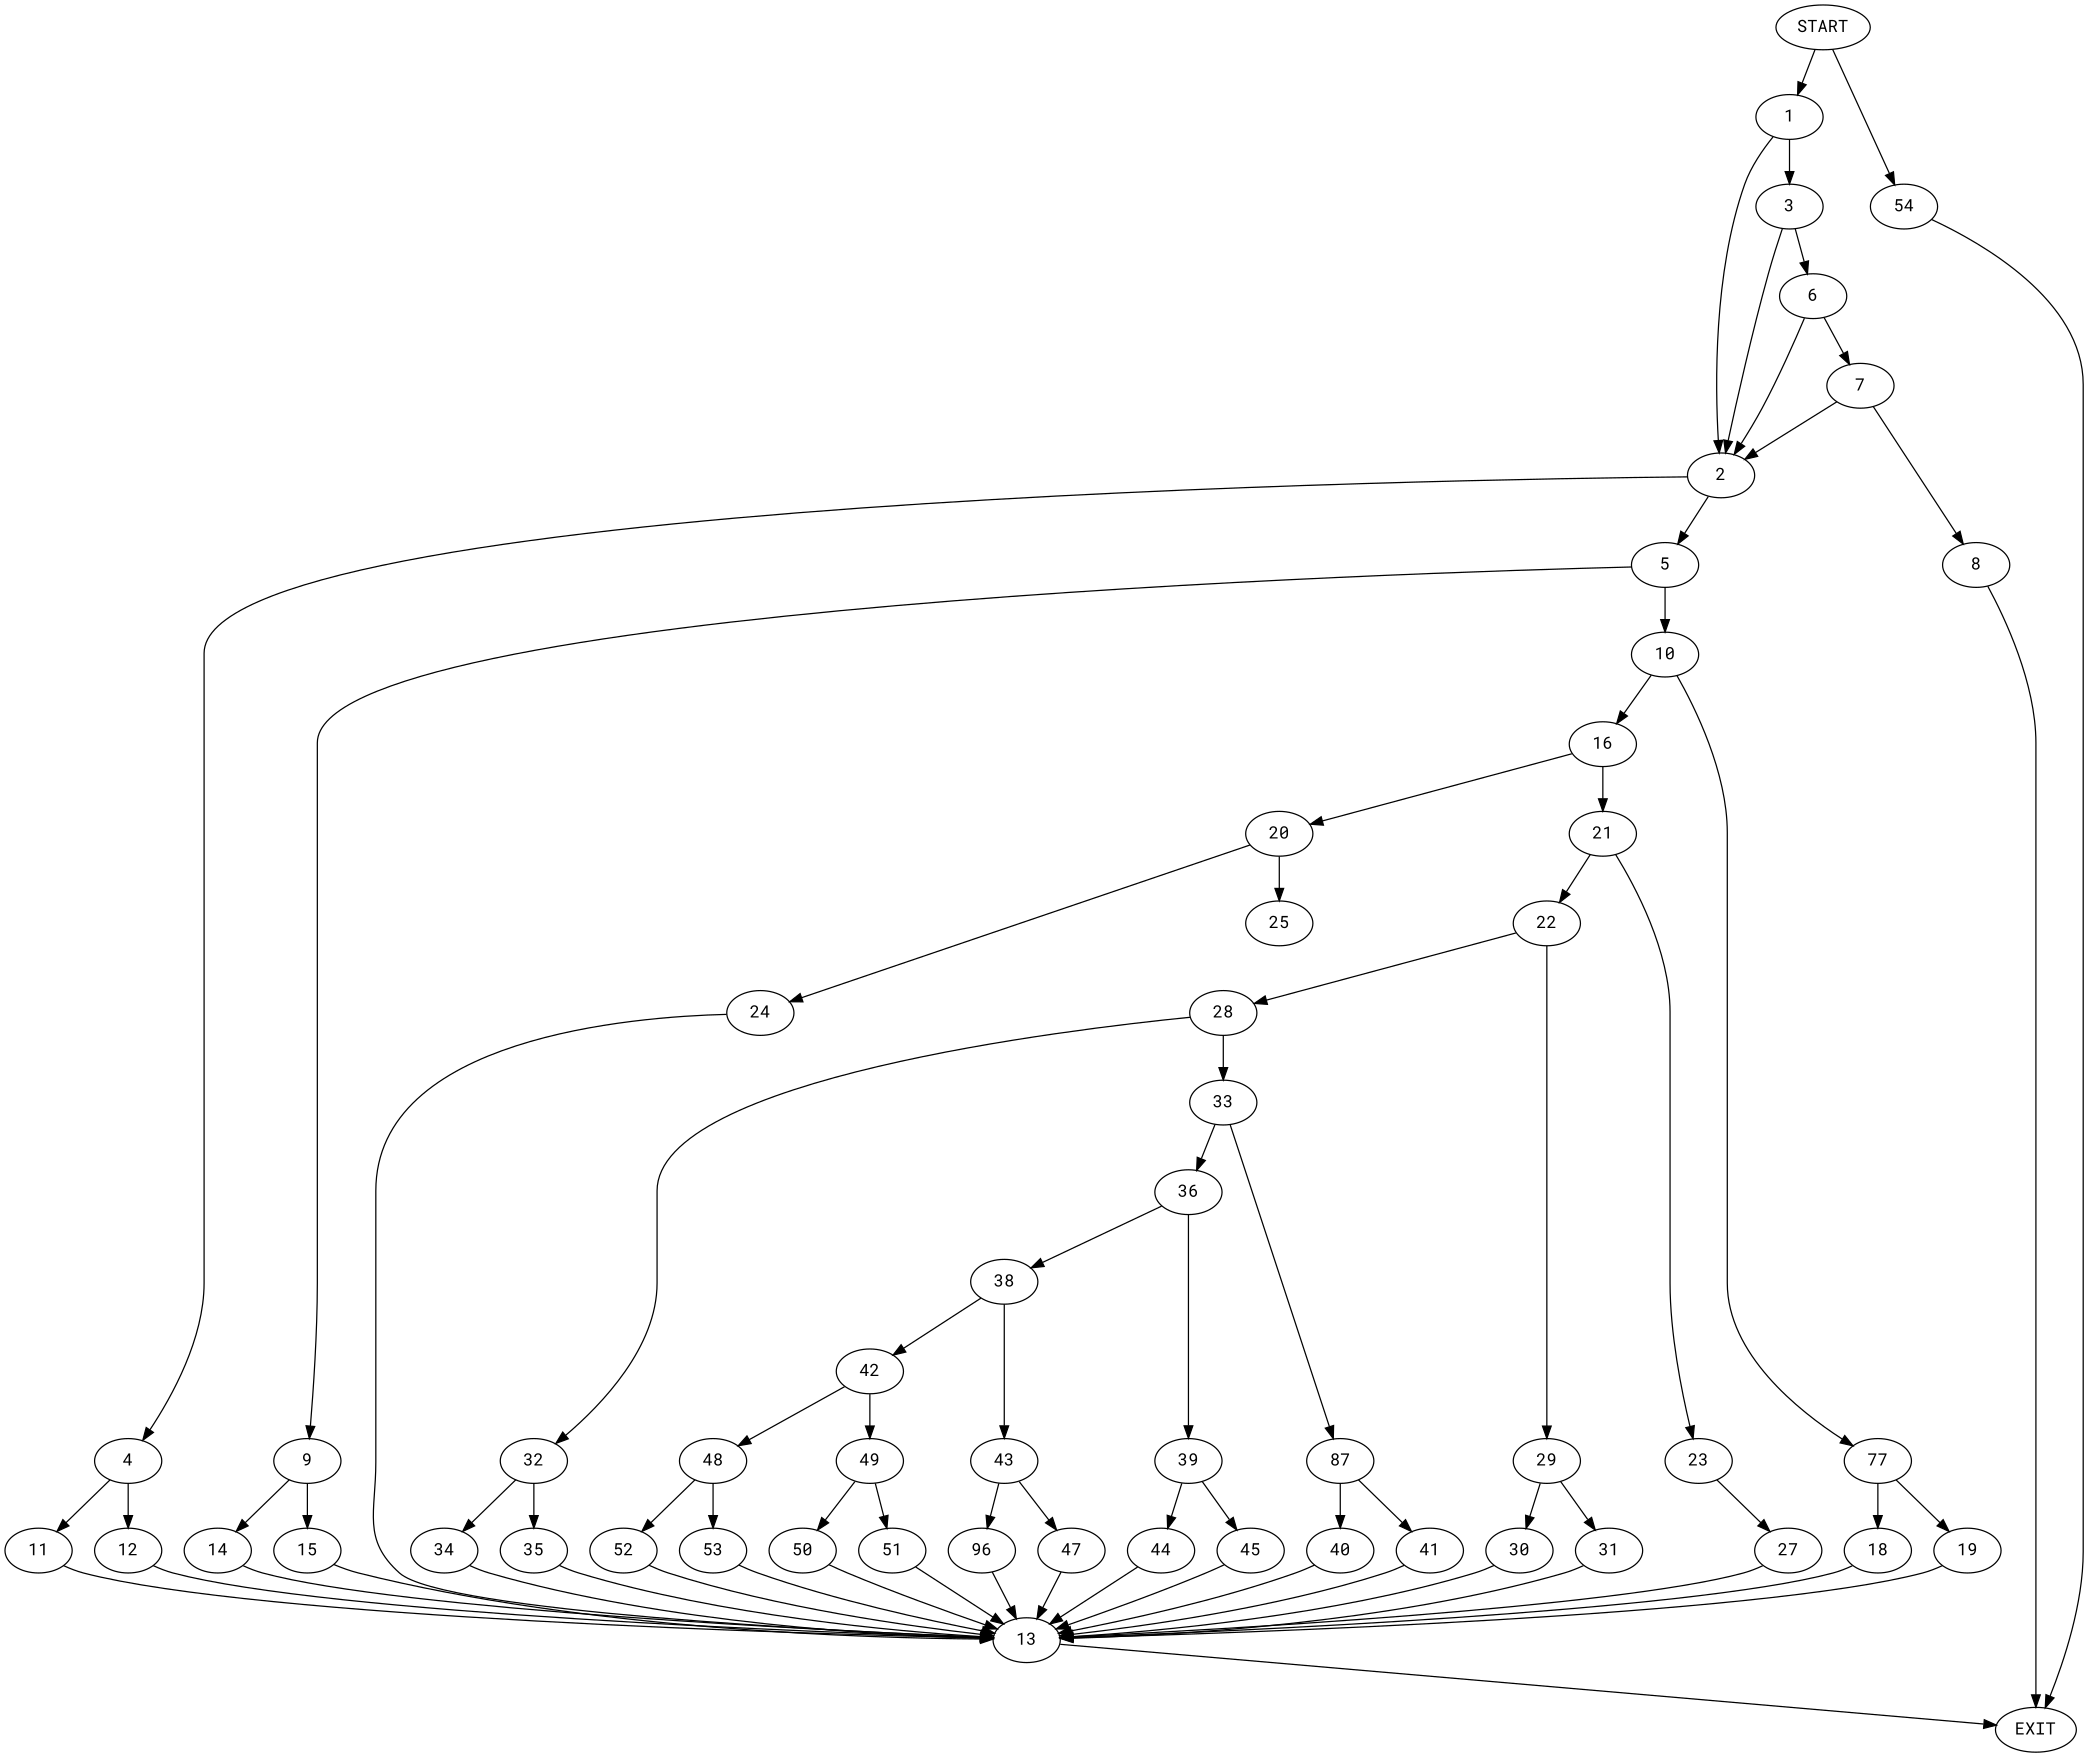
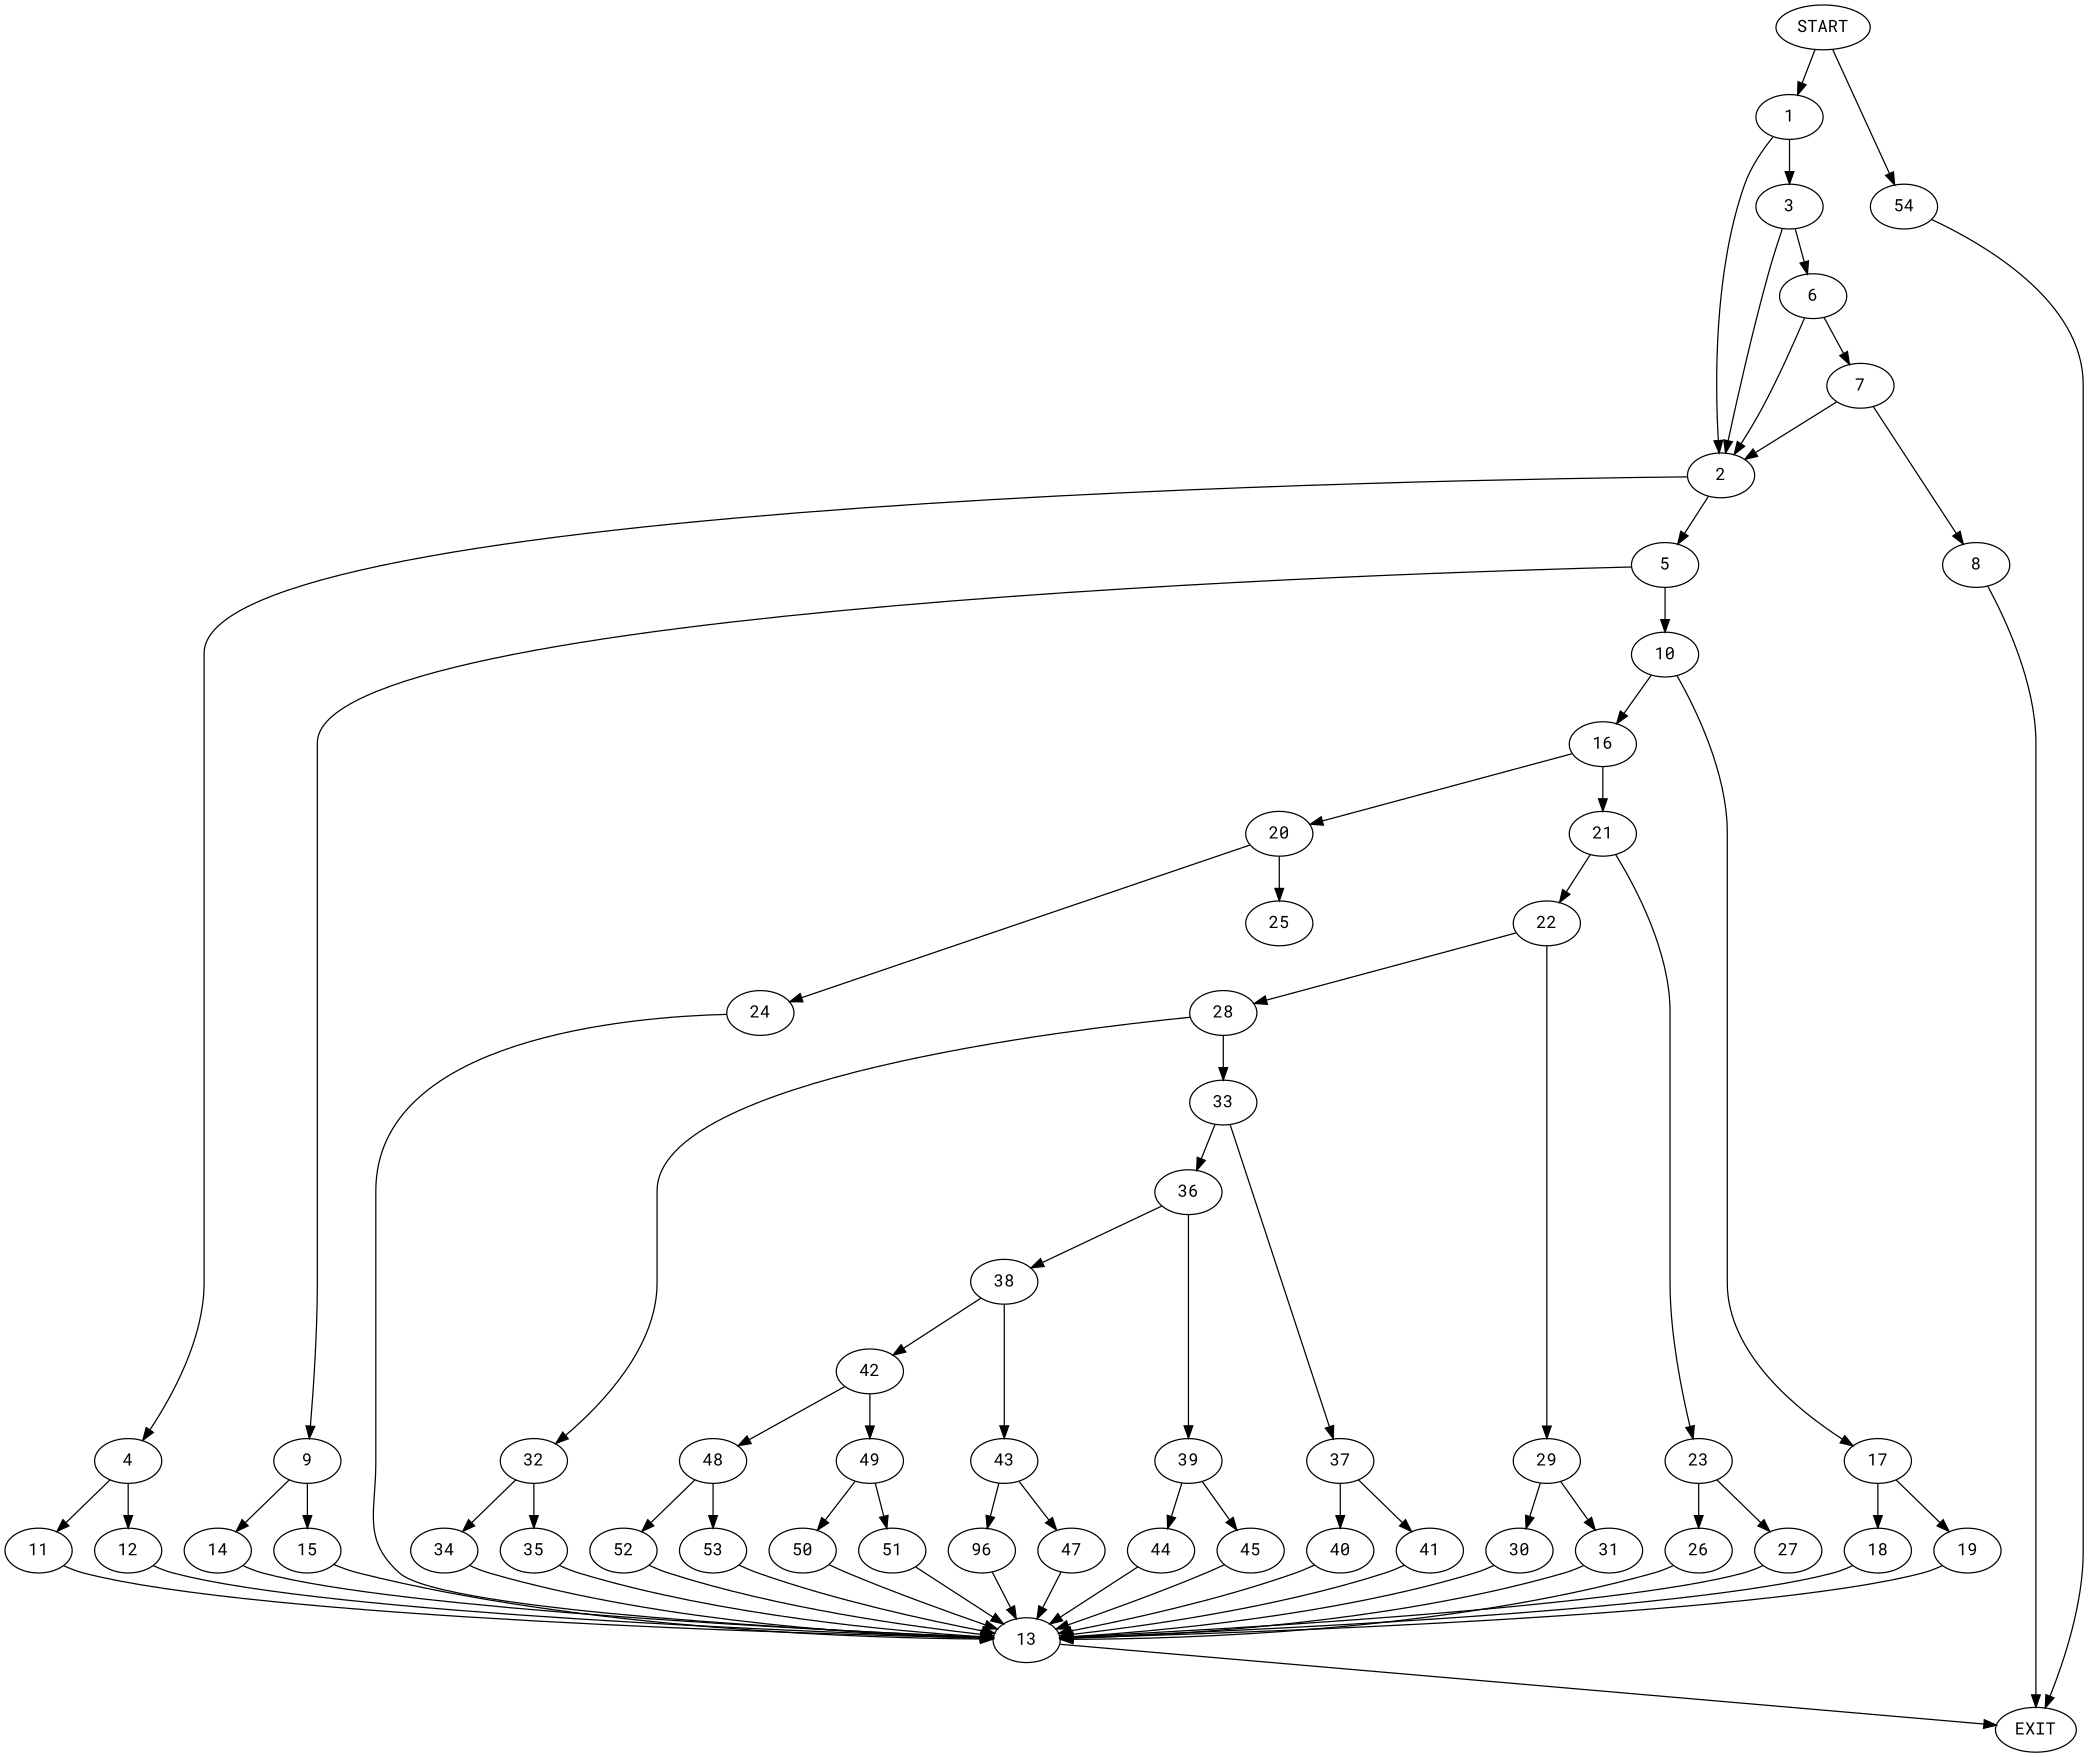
node "87": label "87" -> "37"
node "77": label "77" -> "17"
node "26": added
